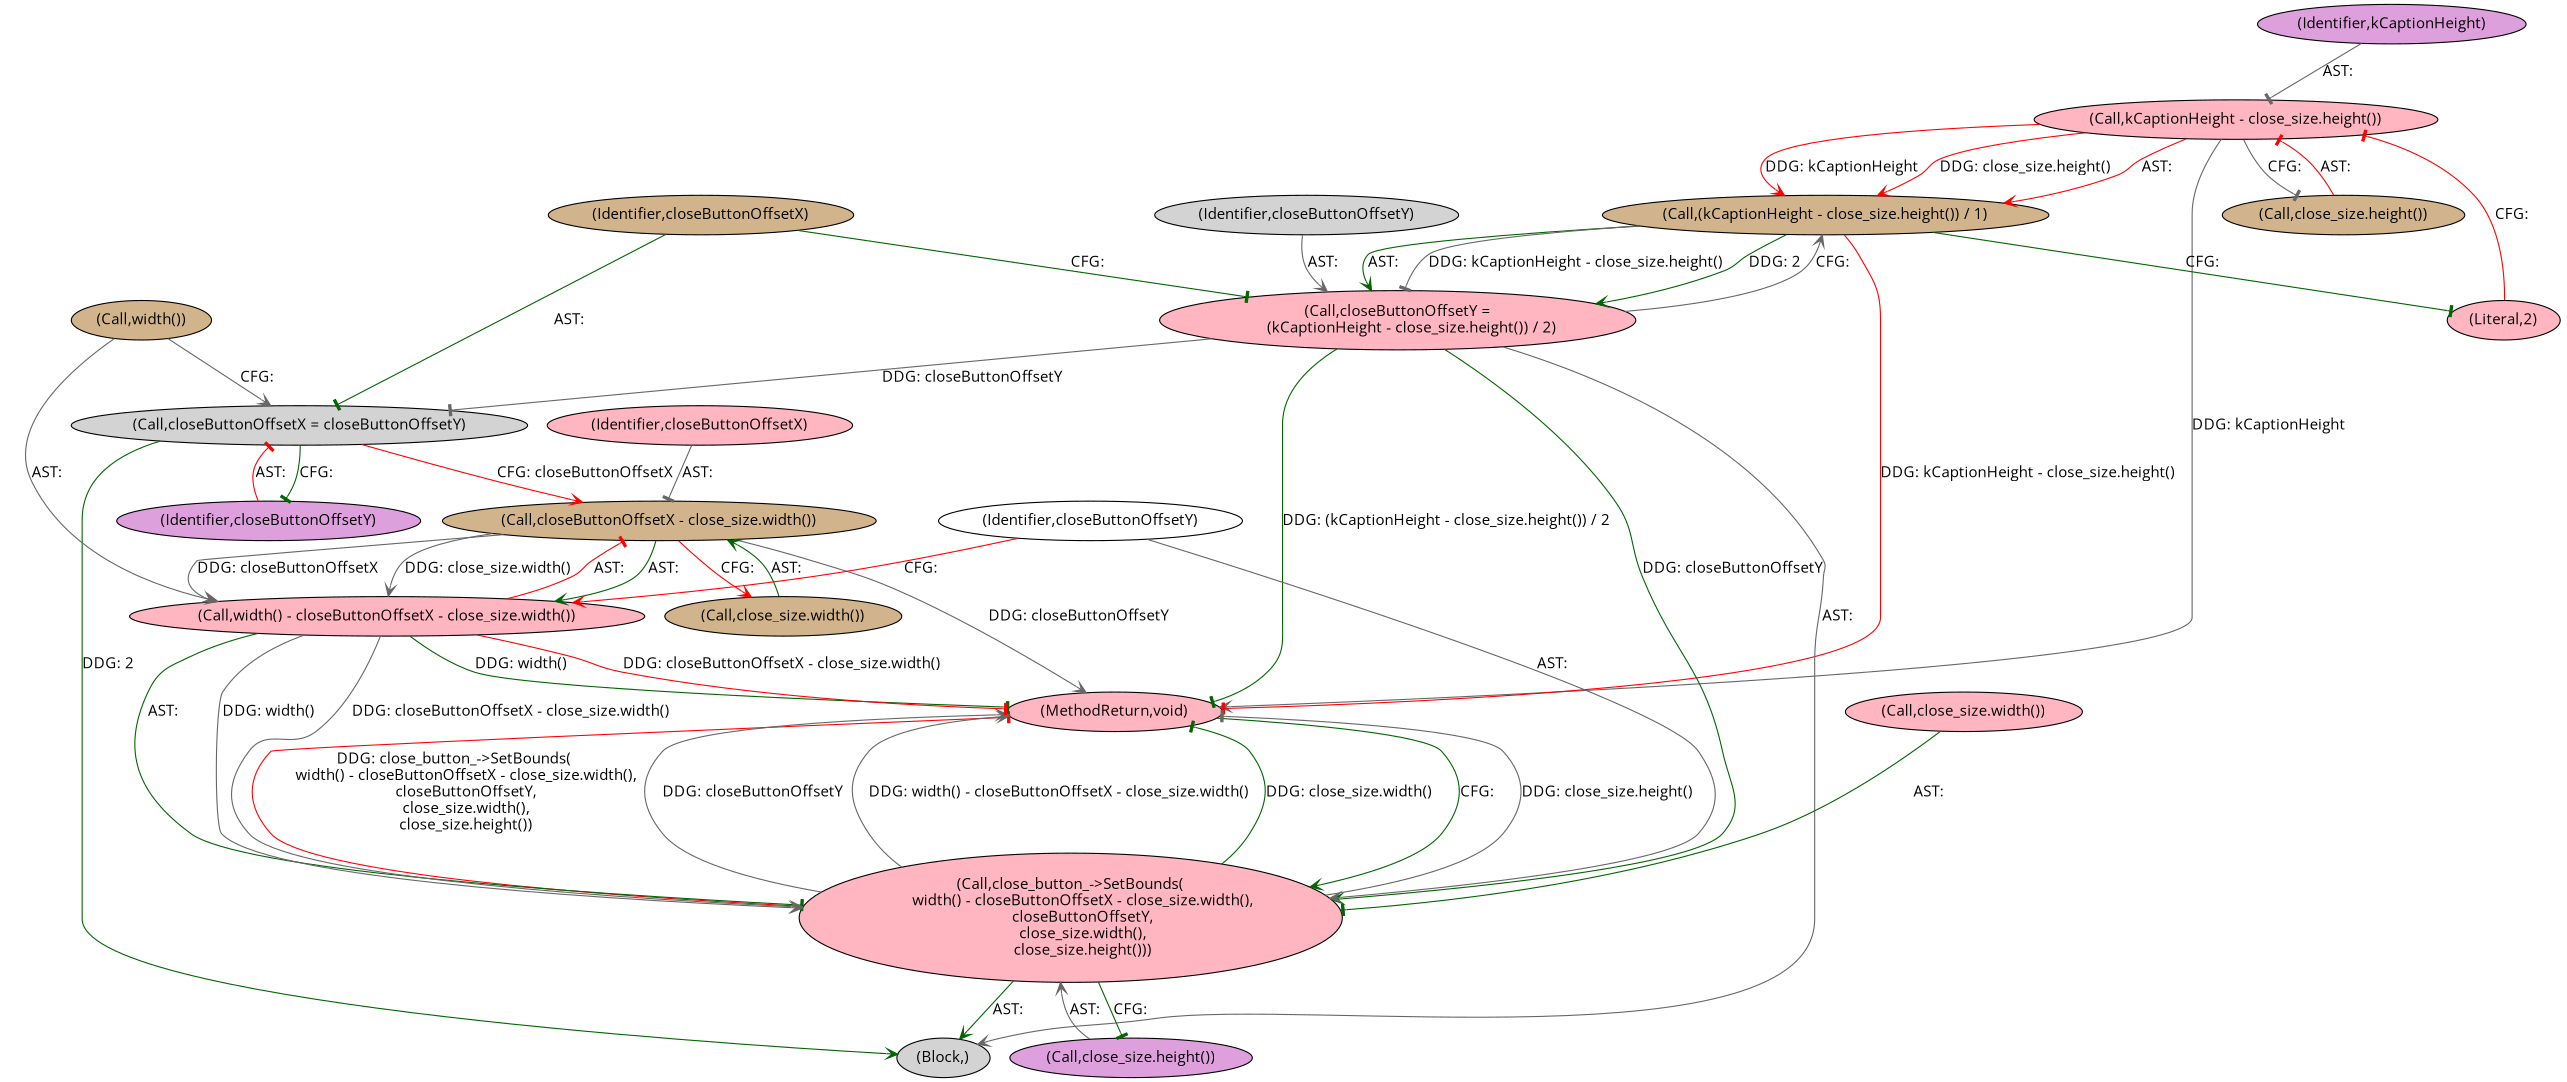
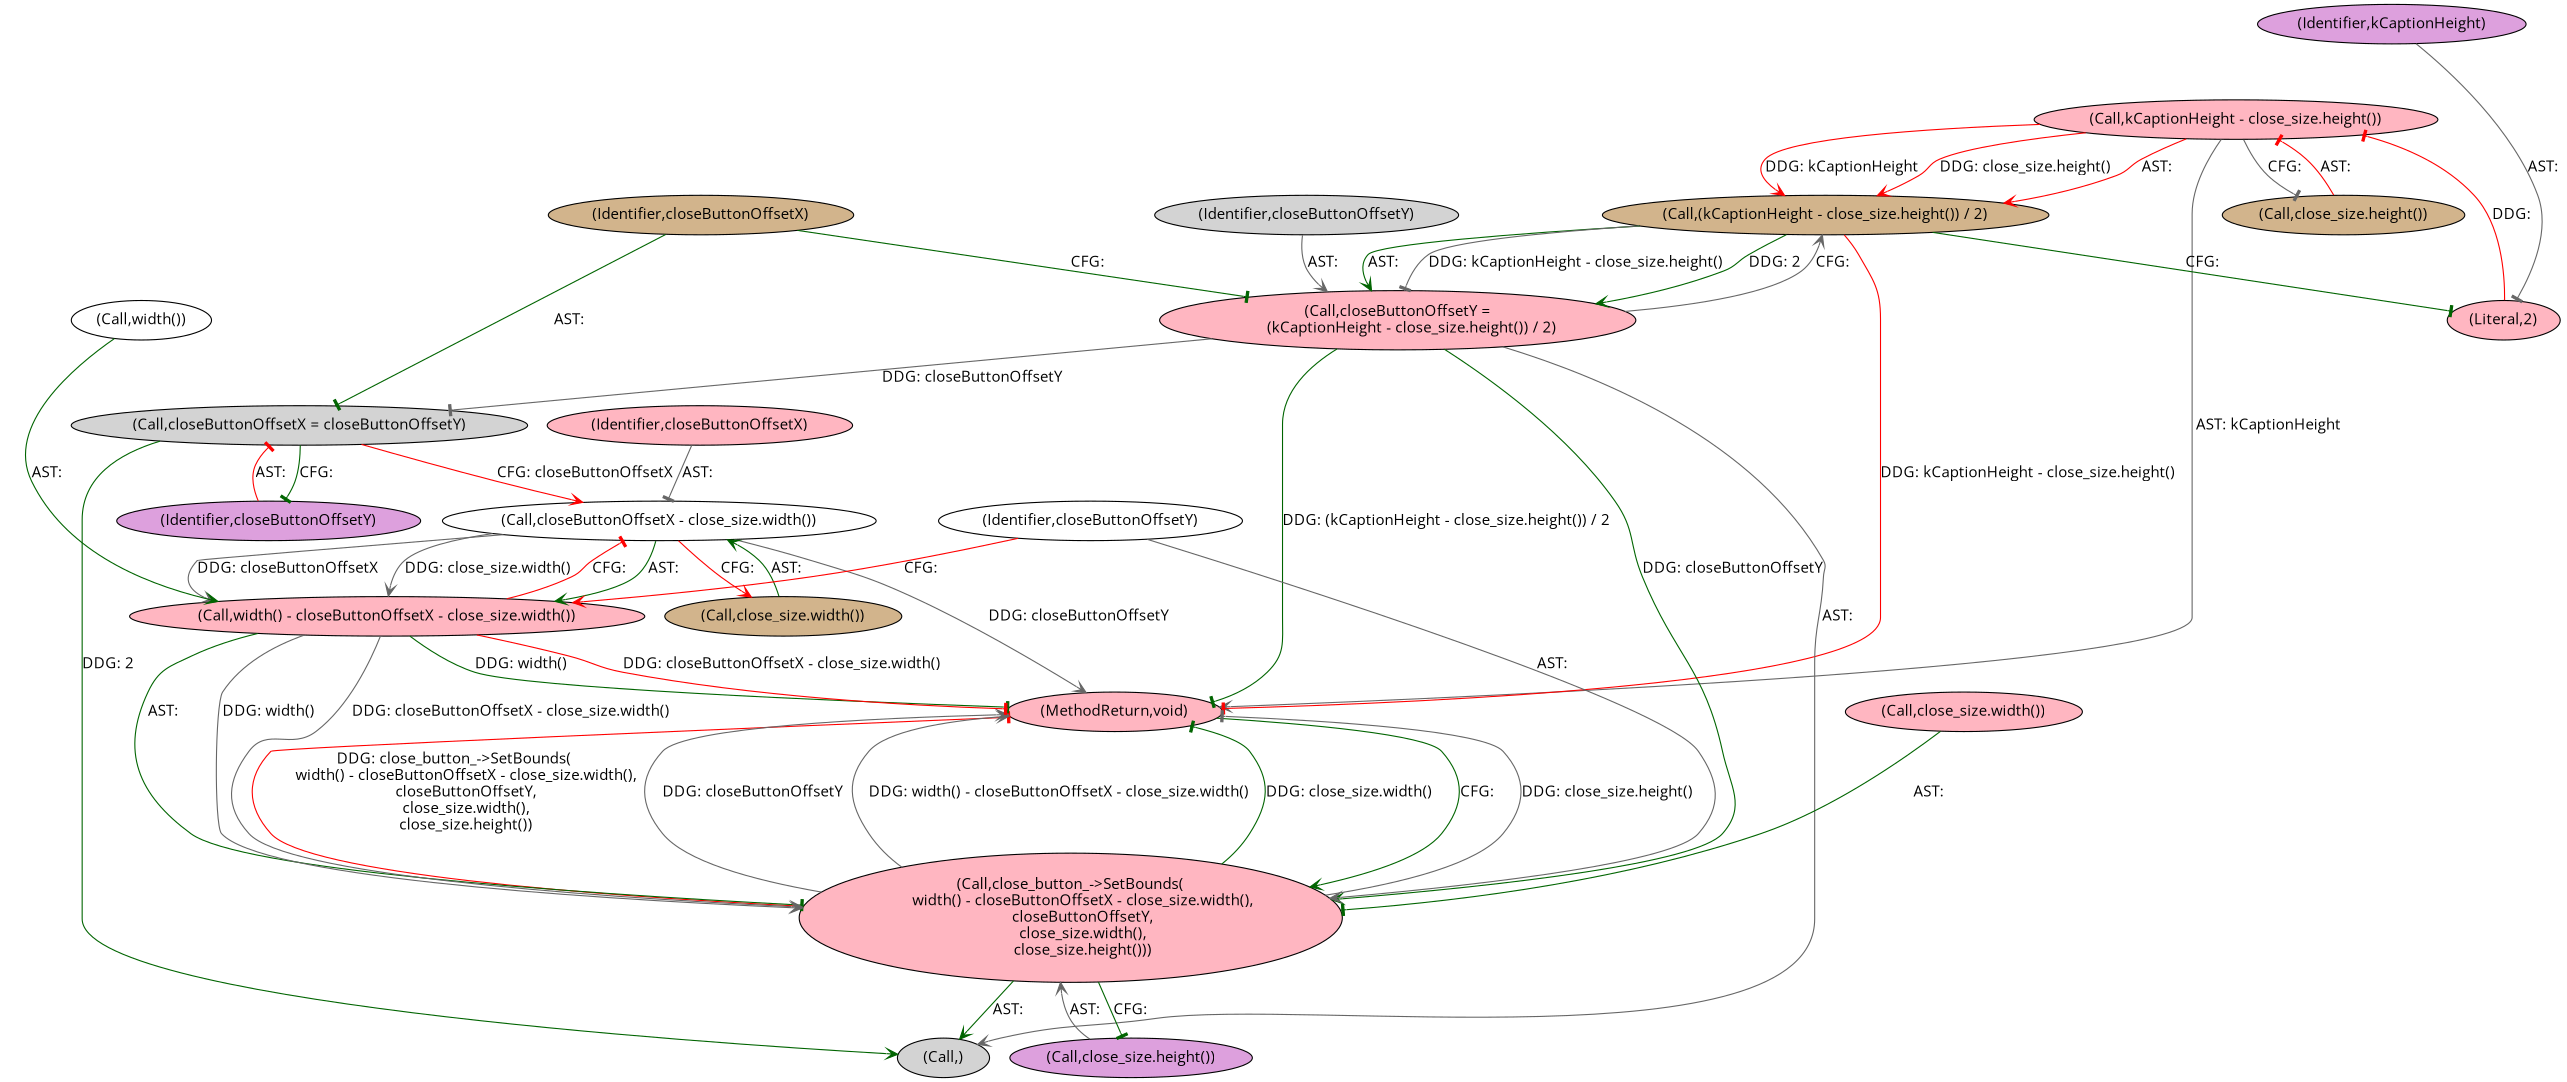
edge "(Identifier,kCaptionHeight)" -> "(Call,kCaptionHeight - close_size.height())": now "(Identifier,kCaptionHeight)" -> "(Literal,2)"
node "(Call,(kCaptionHeight - close_size.height()) / 1)": label "(Call,(kCaptionHeight - close_size.height()) / 1)" -> "(Call,(kCaptionHeight - close_size.height()) / 2)"
edge "(Literal,2)" -> "(Call,kCaptionHeight - close_size.height())": label "CFG: " -> "DDG: "
node "(Call,width())": fillcolor tan -> white
edge "(Call,width())" -> "(Call,closeButtonOffsetX = closeButtonOffsetY)": removed, label "CFG:"
edge "(Call,kCaptionHeight - close_size.height())" -> "(MethodReturn,void)": label "DDG: kCaptionHeight" -> "AST: kCaptionHeight"
edge "(Call,width())" -> "(Call,width() - closeButtonOffsetX - close_size.width())": color gray40 -> darkgreen
node "(Call,closeButtonOffsetX - close_size.width())": fillcolor tan -> white
edge "(Call,width() - closeButtonOffsetX - close_size.width())" -> "(Call,closeButtonOffsetX - close_size.width())": label "AST: " -> "CFG: "
node "(Block,)": label "(Block,)" -> "(Call,)"
